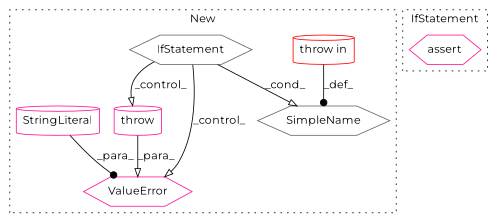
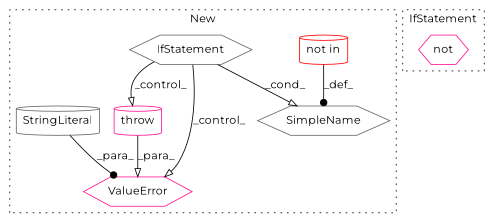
node "throw in": label "throw in" -> "not in"
node "assert": label "assert" -> "not"
node "StringLiteral": color deeppink -> gray40
